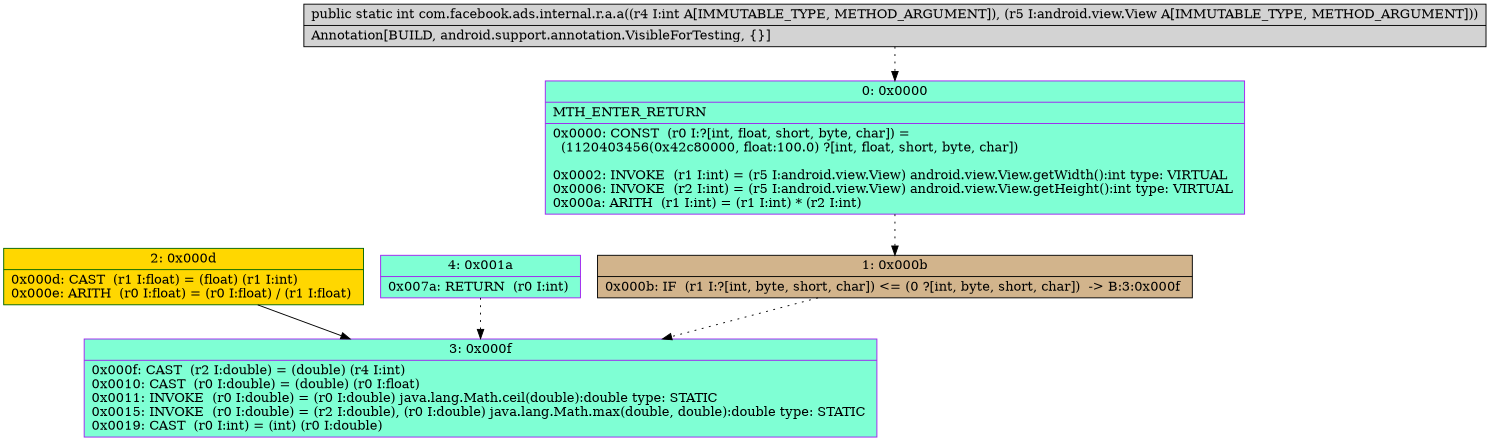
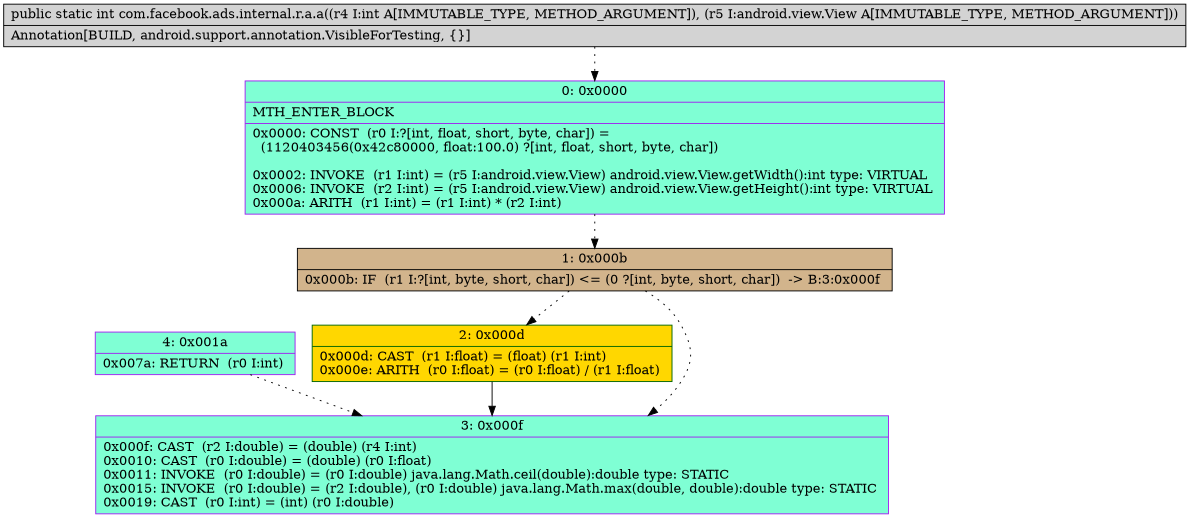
node "0: 0x0000": text "MTH_ENTER_RETURN" -> "MTH_ENTER_BLOCK"
edge "1: 0x000b" -> "2: 0x000d": added
